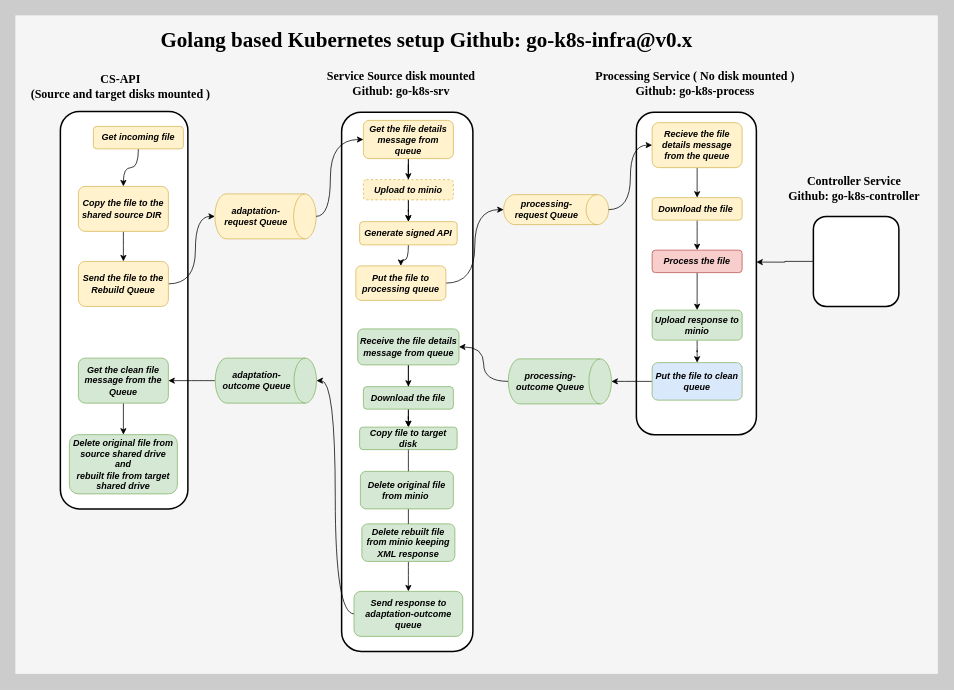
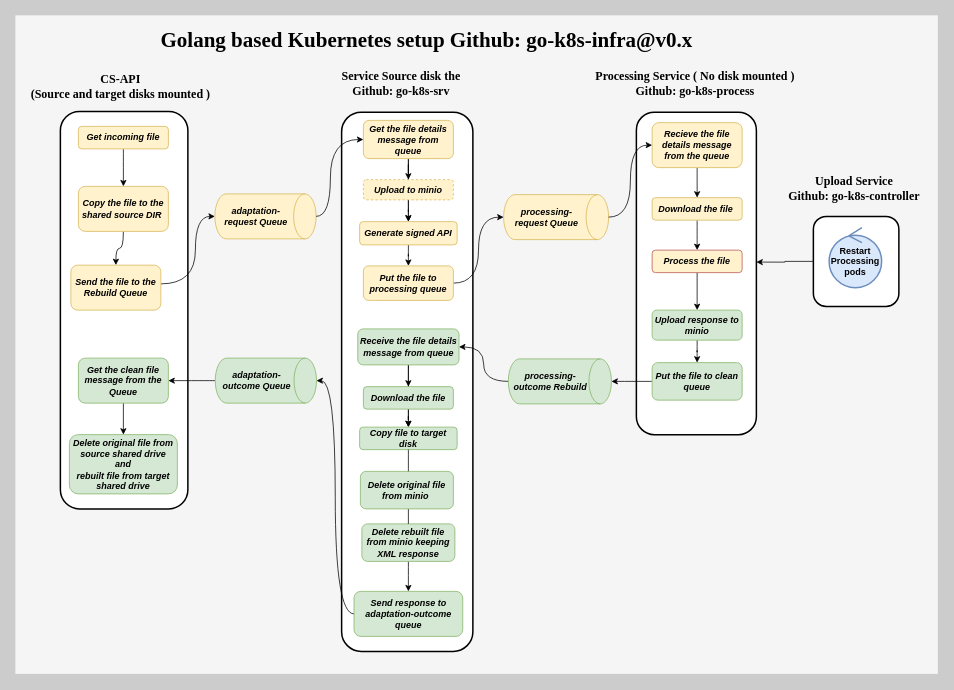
node "Service Source disk mounted Github: go-k8s-srv": label "Service Source disk mounted Github: go-k8s-srv" -> "Service Source disk the Github: go-k8s-srv"
node "Get incoming file": moved (138, 138) -> (123, 138)
node "Controller Service Github: go-k8s-controller": label "Controller Service Github: go-k8s-controller" -> "Upload Service Github: go-k8s-controller"
node "processing-request Queue": size 105x30 -> 105x45
node "Restart Processing pods": added
node "Process the file": fillcolor #f8cecc -> #fff2cc
node "Put the file to processing queue": moved (401, 283) -> (408, 283)
node "Send the file to the Rebuild Queue": moved (123, 284) -> (116, 288)
node "processing-outcome Queue": label "processing-outcome Queue" -> "processing-outcome Rebuild"
node "Put the file to clean queue": fillcolor #dae8fc -> #d5e8d4
